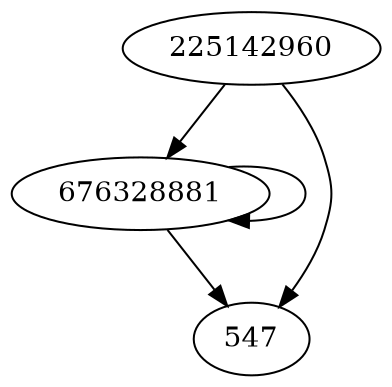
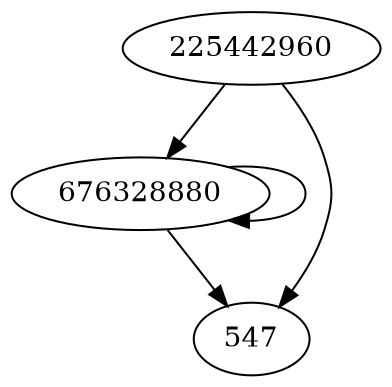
node "225142960": label "225142960" -> "225442960"
node "676328881": label "676328881" -> "676328880"
